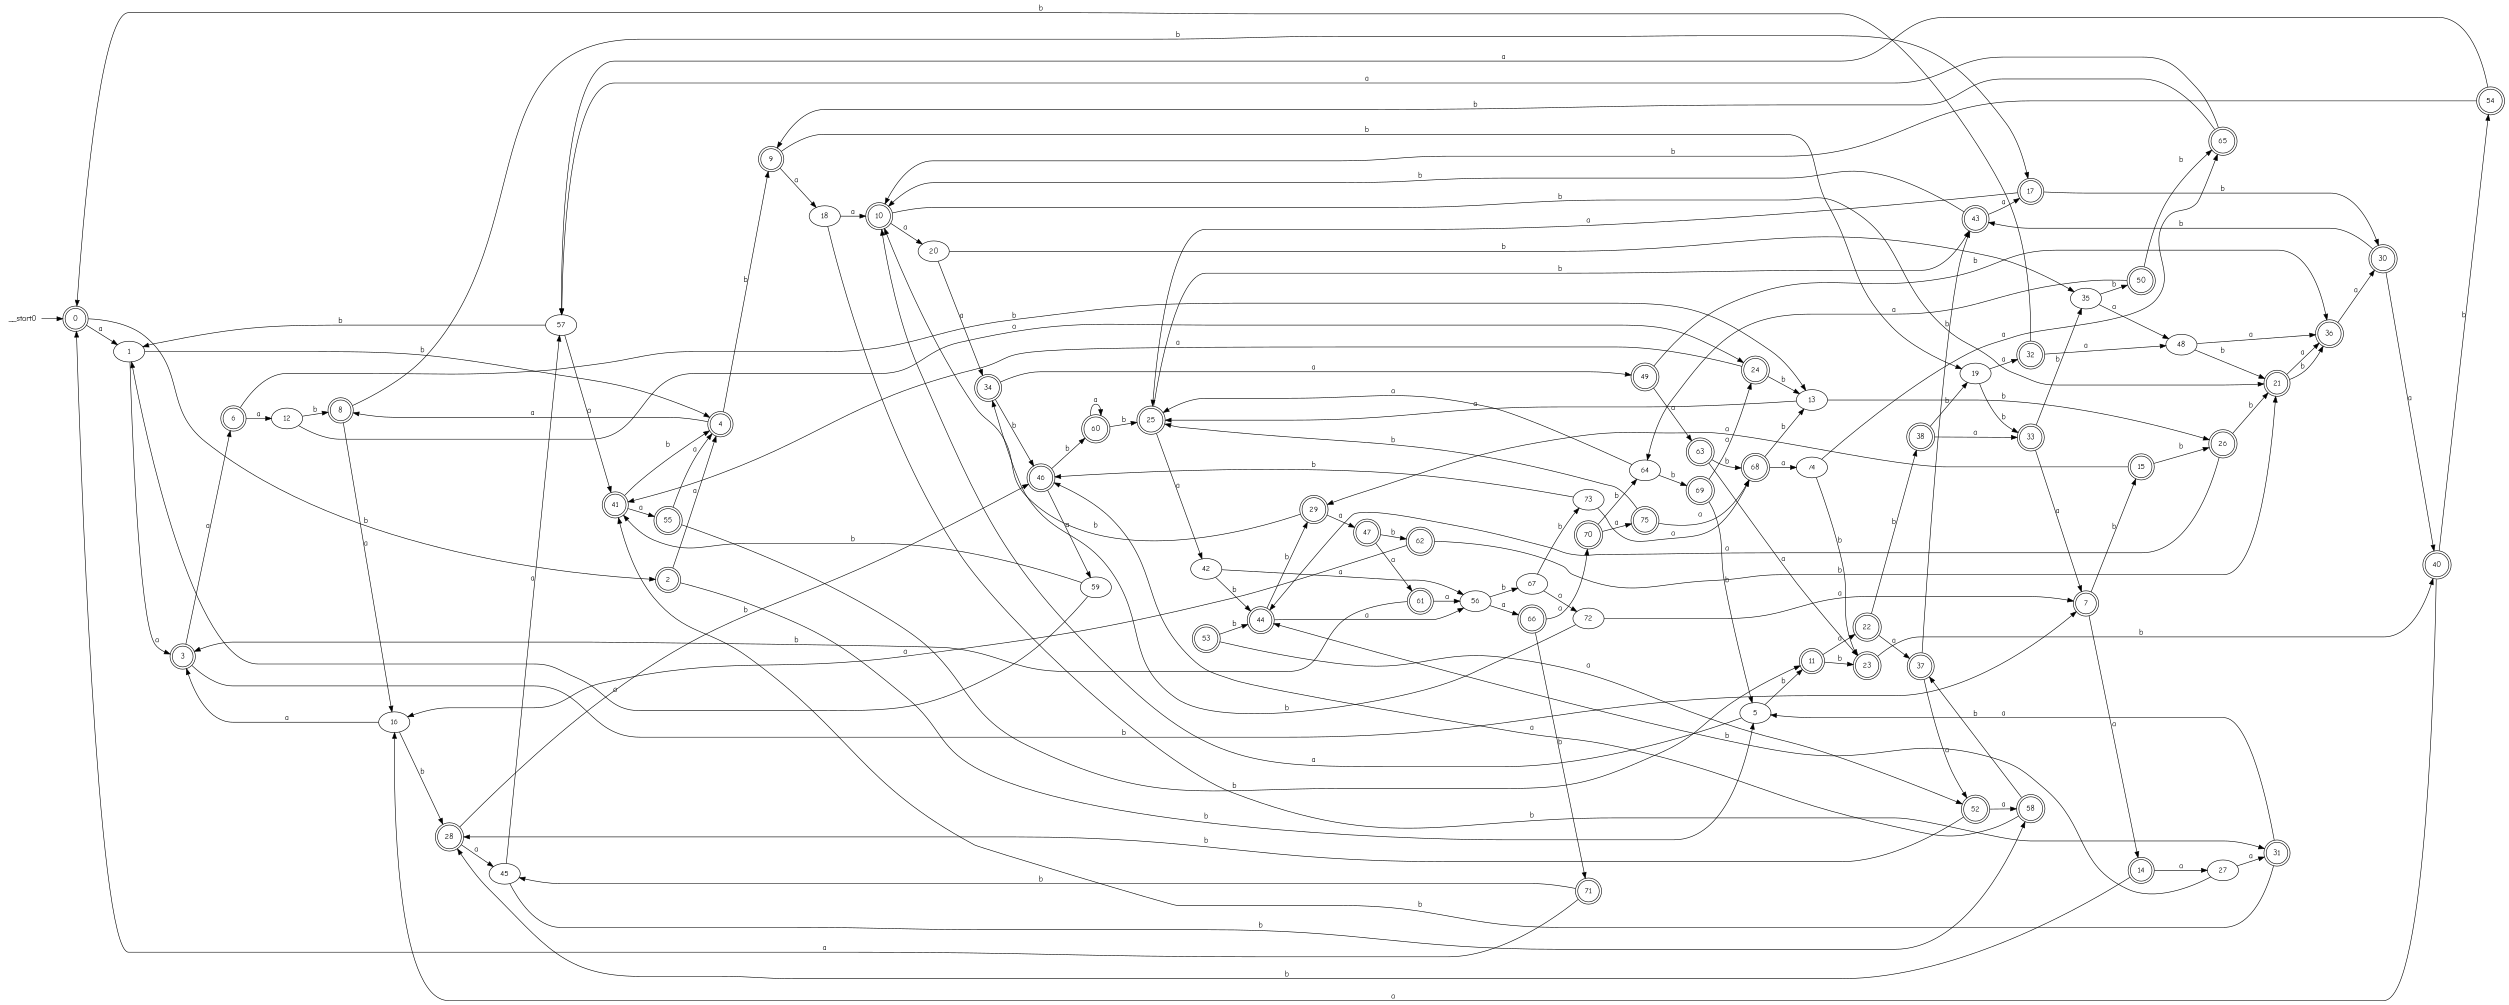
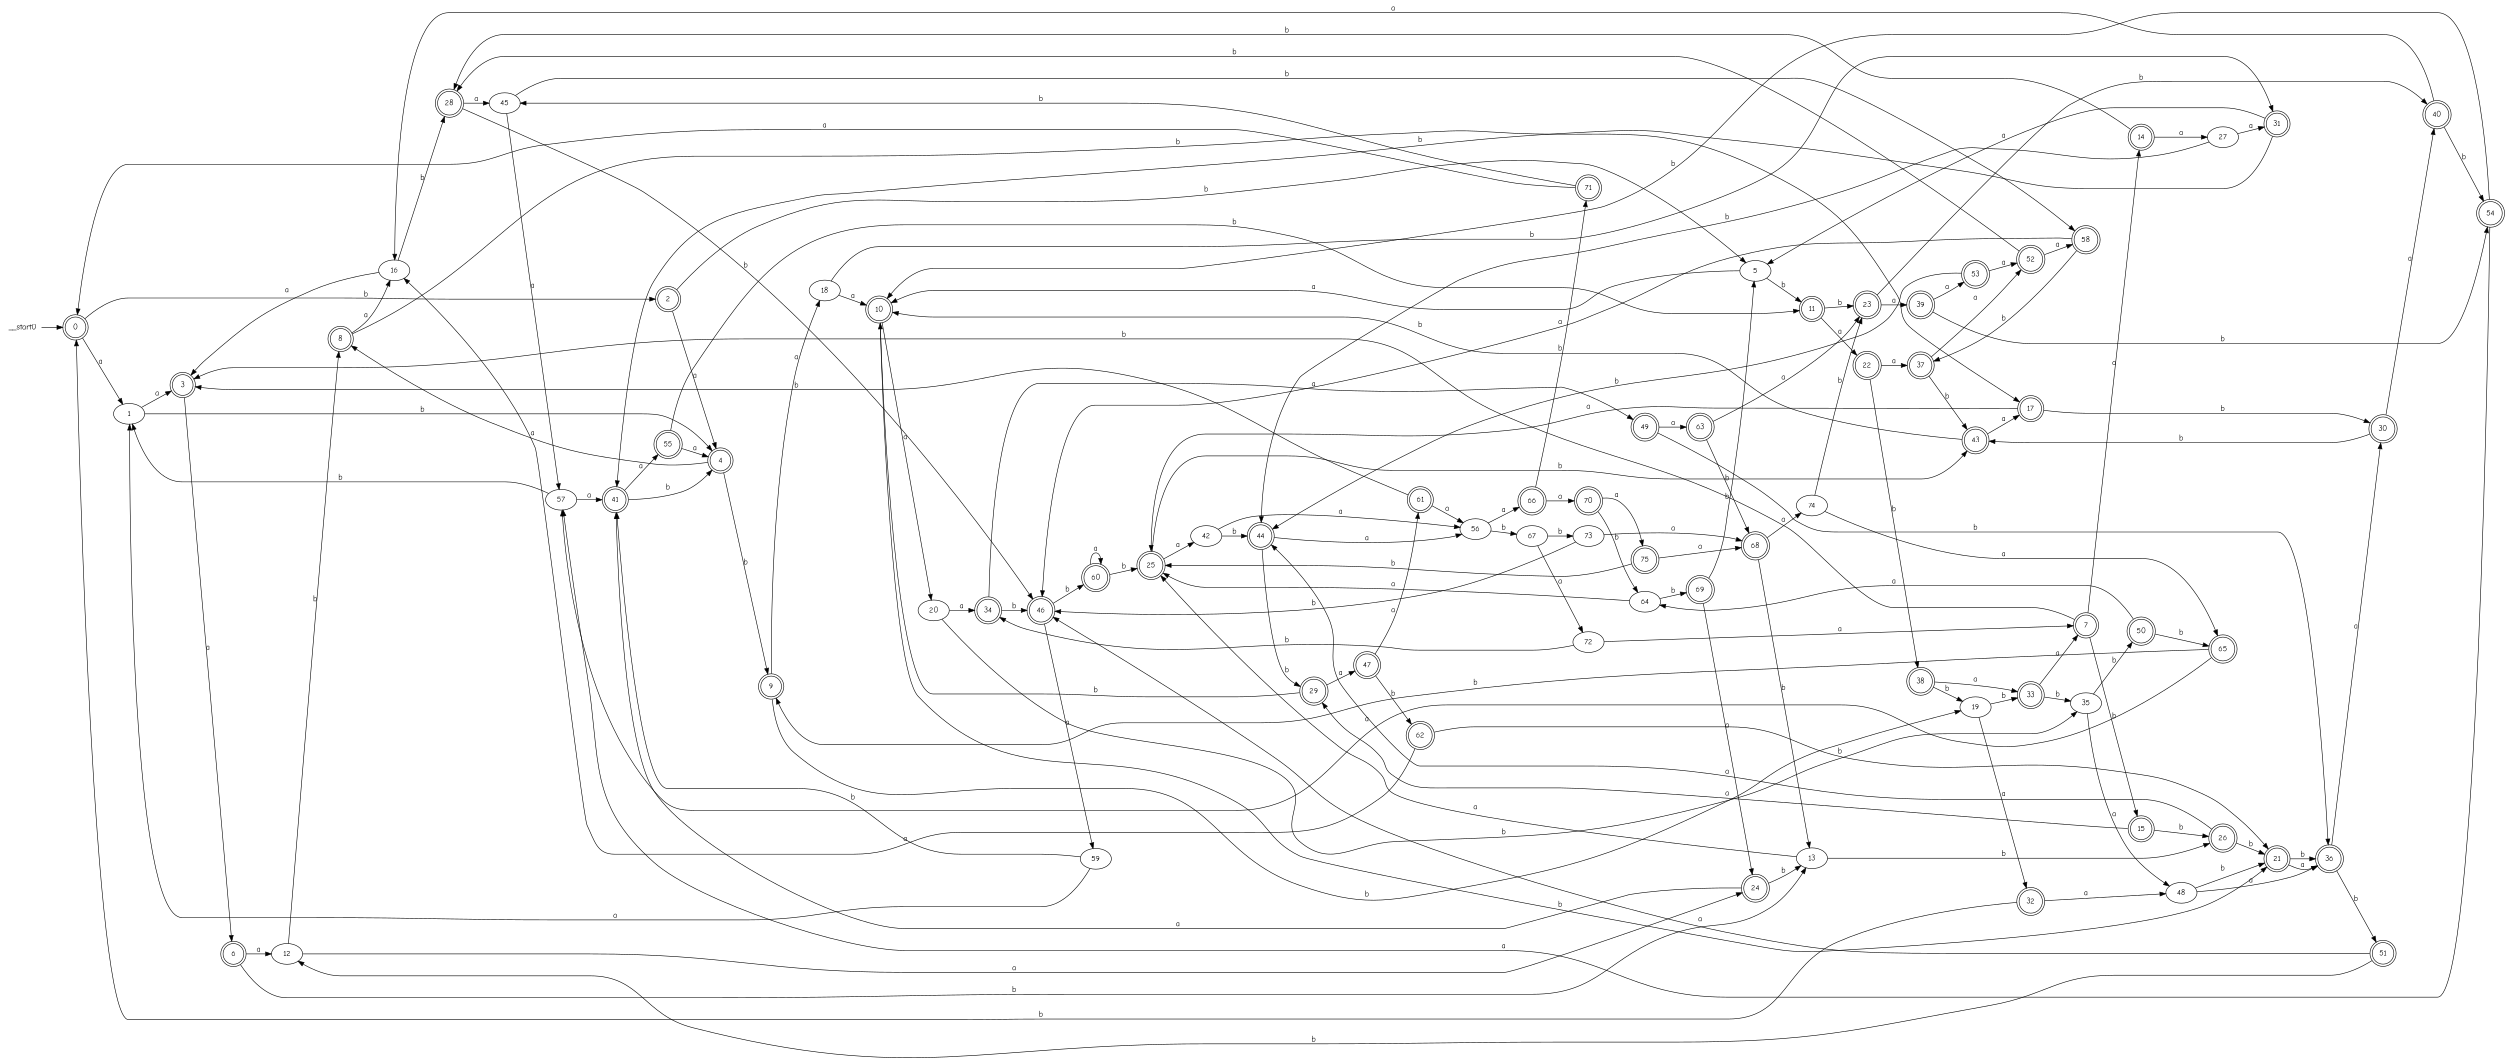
node "39": added
edge "3" -> "7": reversed
node "51": added
